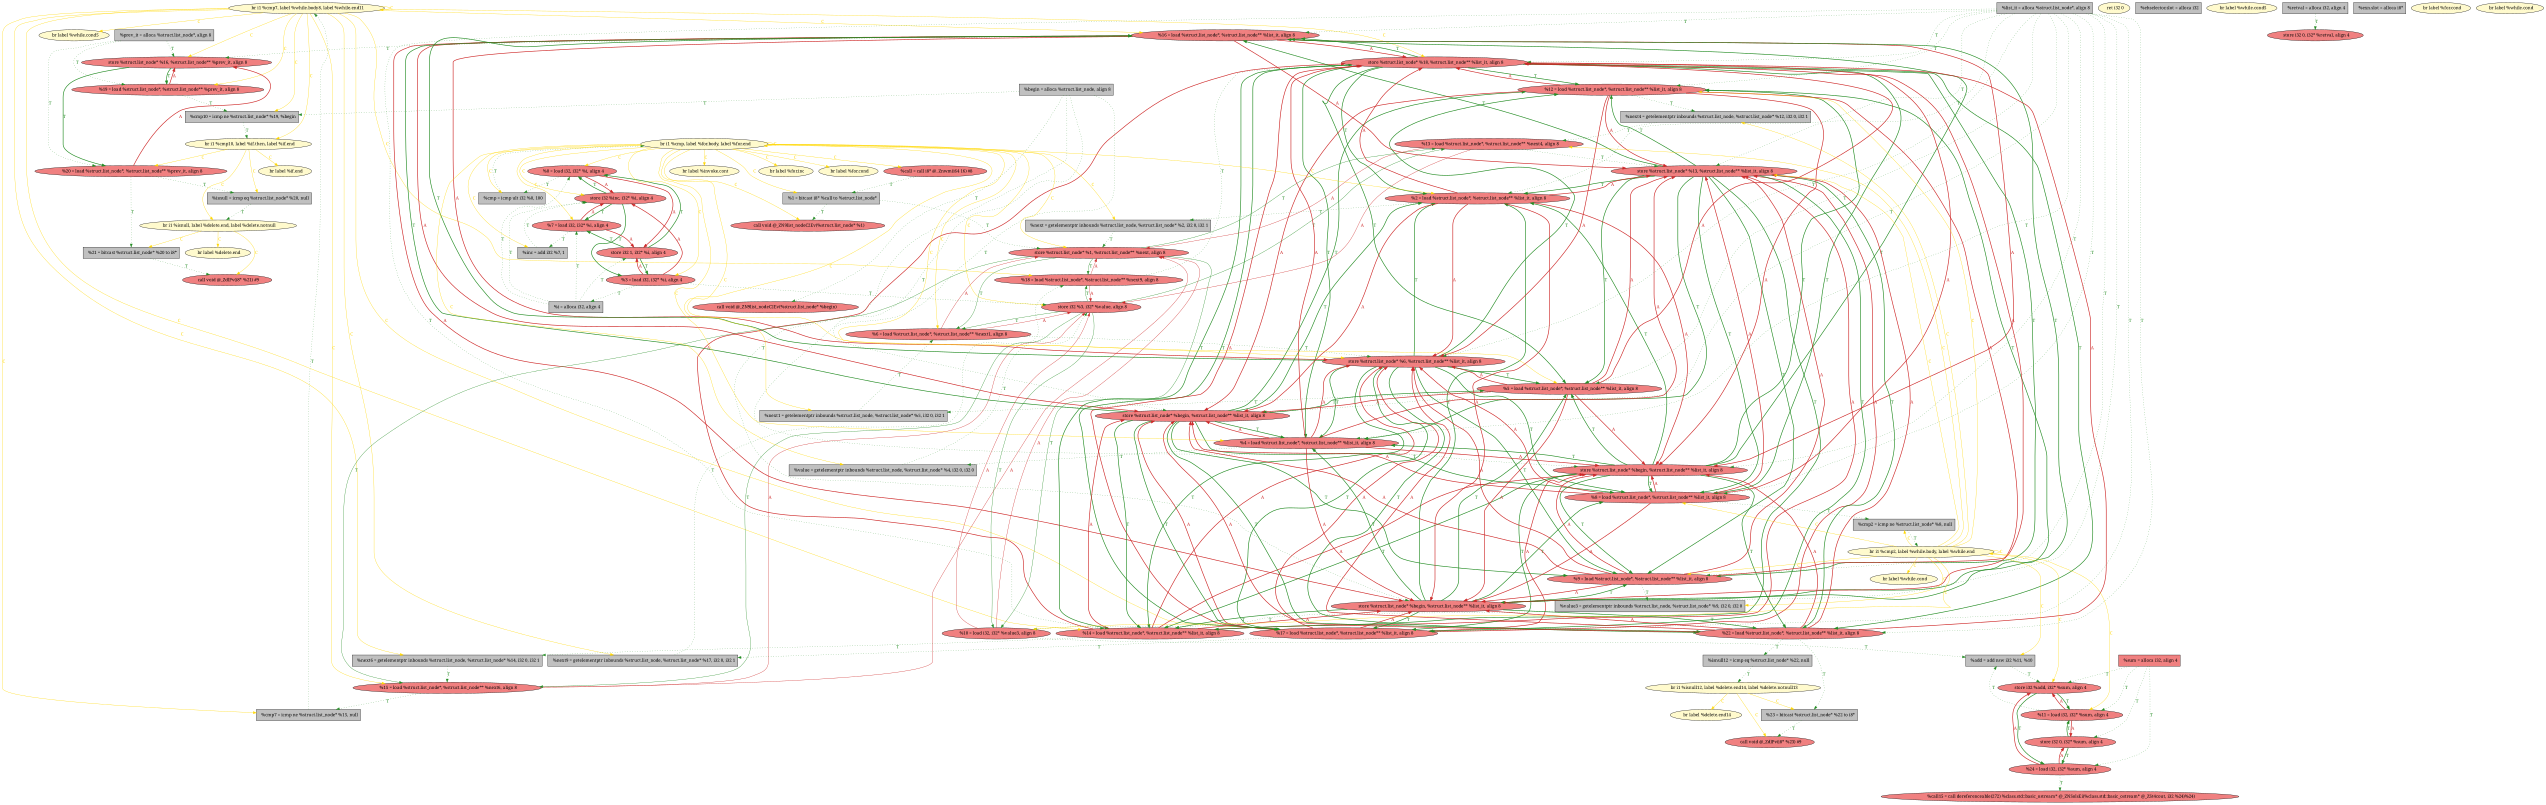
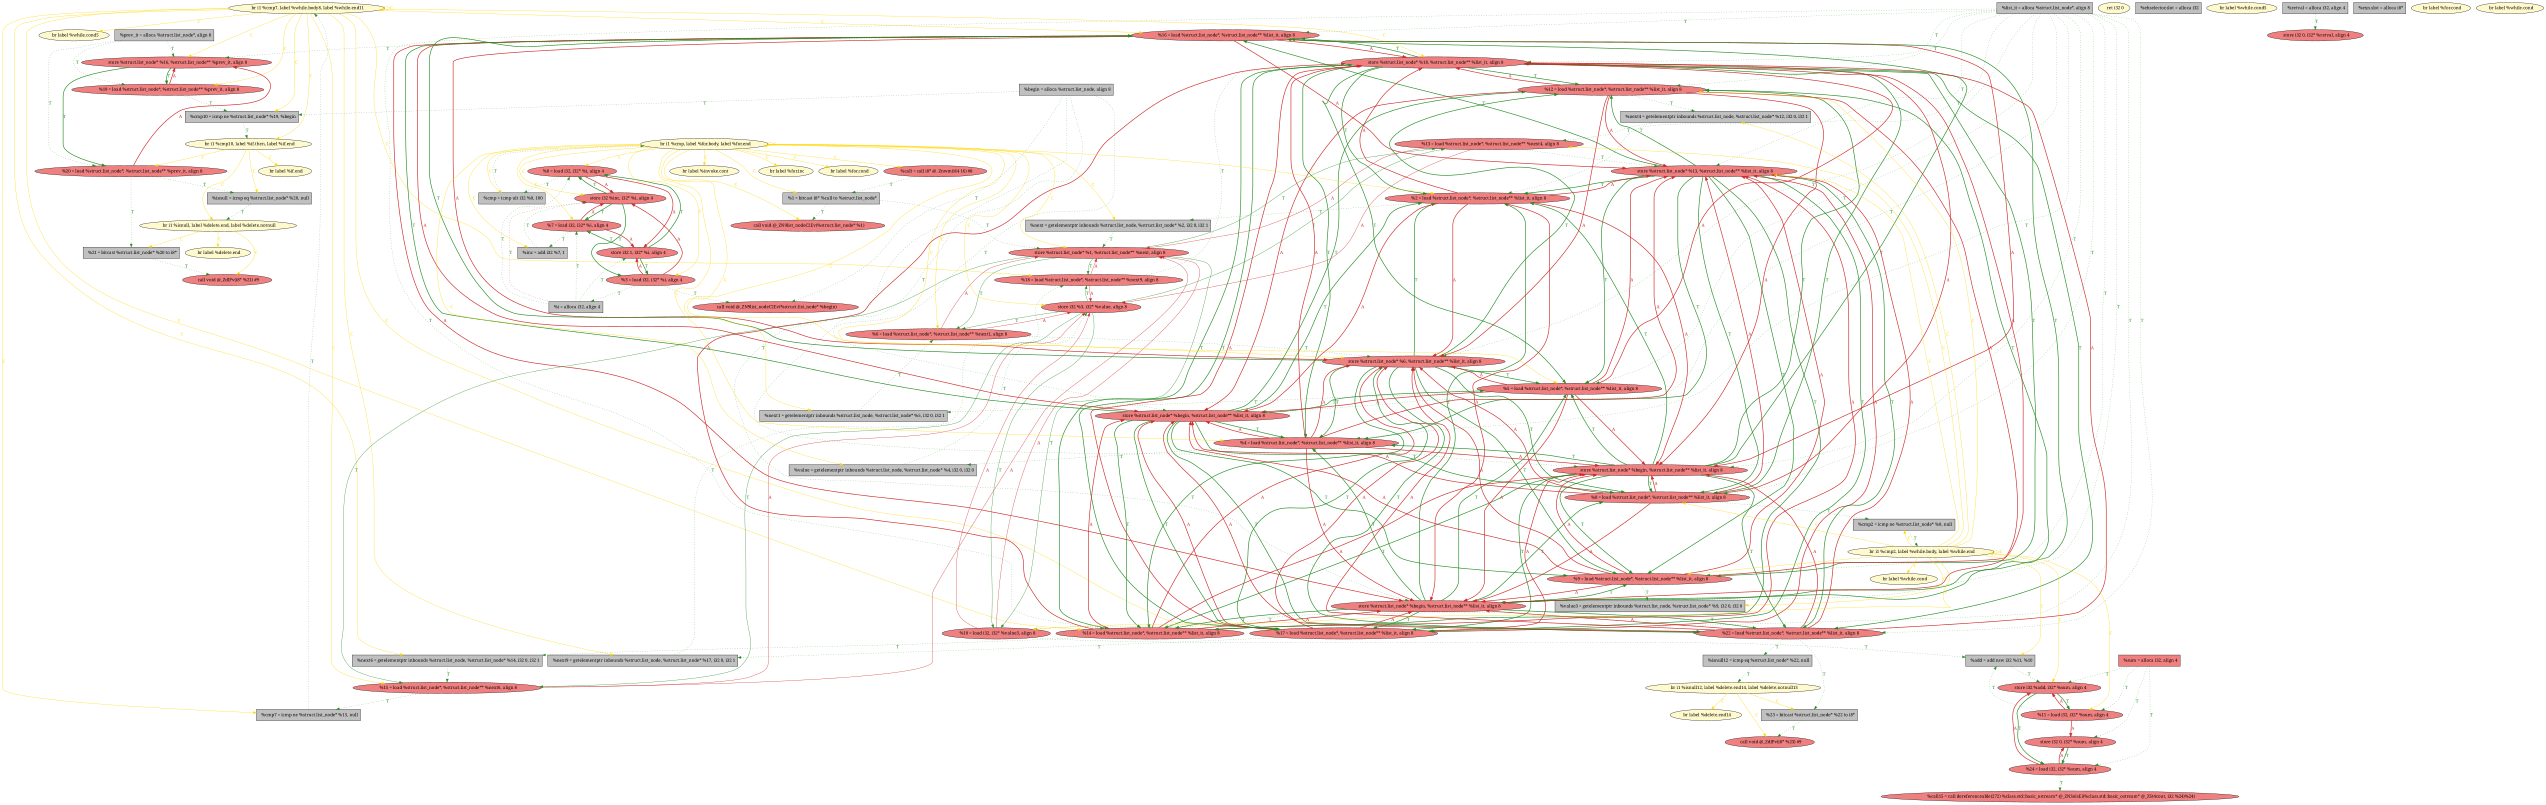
edge "%i = alloca i32, align 4" -> "store i32 %inc, i32* %i, align 4": color forestgreen -> firebrick3
edge "%3 = load i32, i32* %i, align 4" -> "store i32 %3, i32* %value, align 8": now "%3 = load i32, i32* %i, align 4" -> "call void @_ZN9list_nodeC2Ev(%struct.list_node* %begin)"
edge "store i32 0, i32* %sum, align 4" -> "%11 = load i32, i32* %sum, align 4": removed, label "T"
